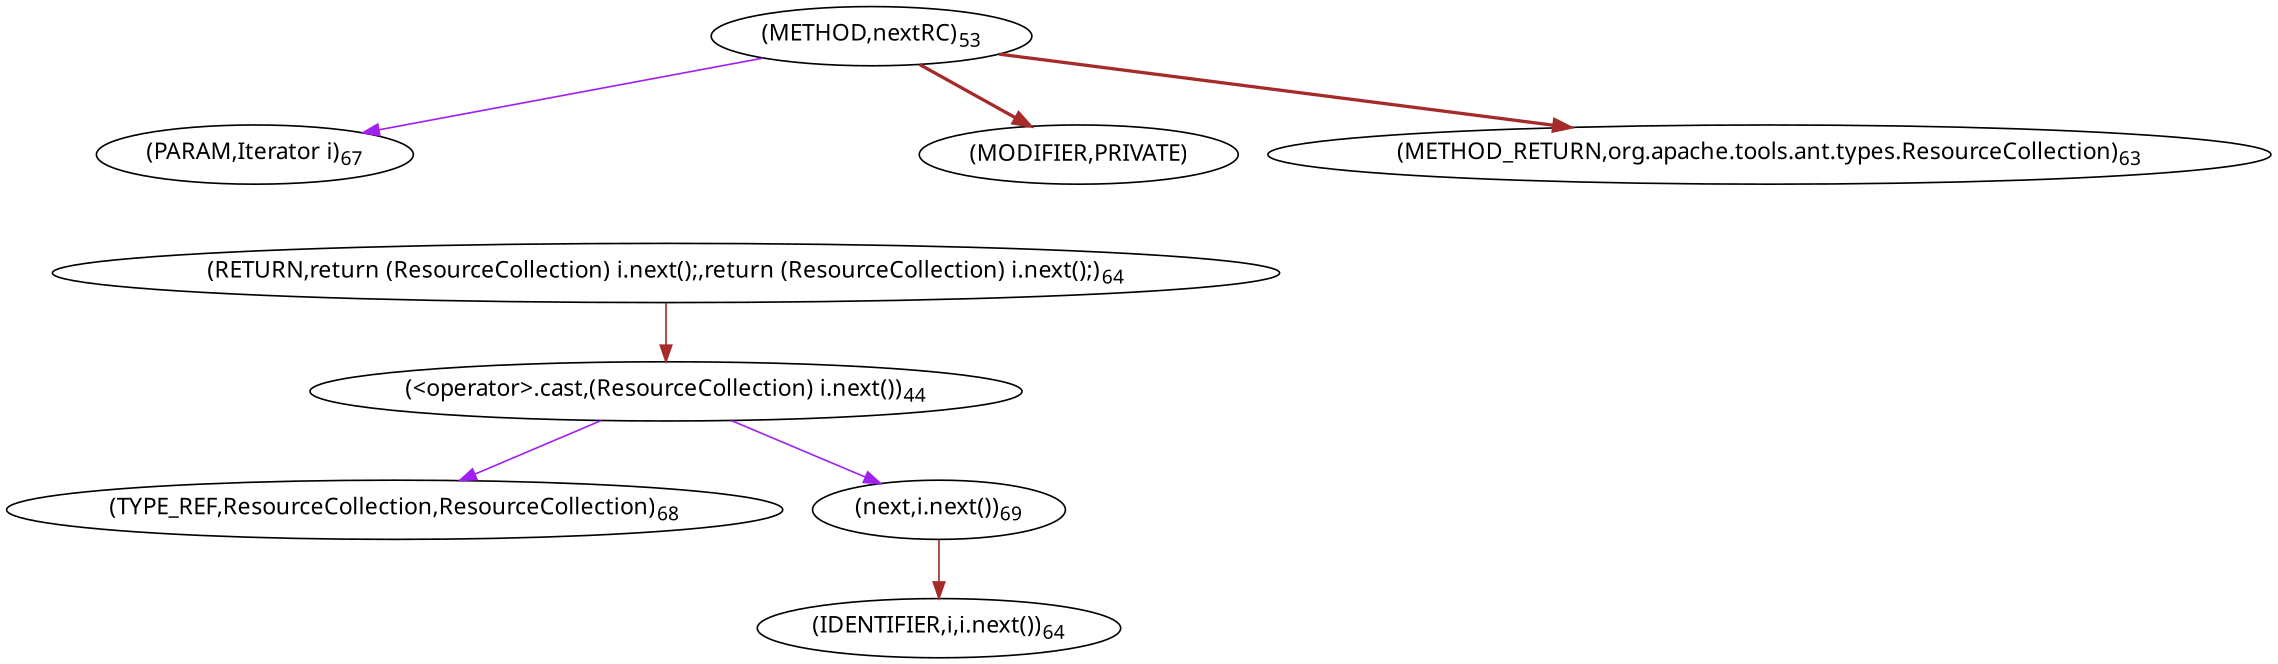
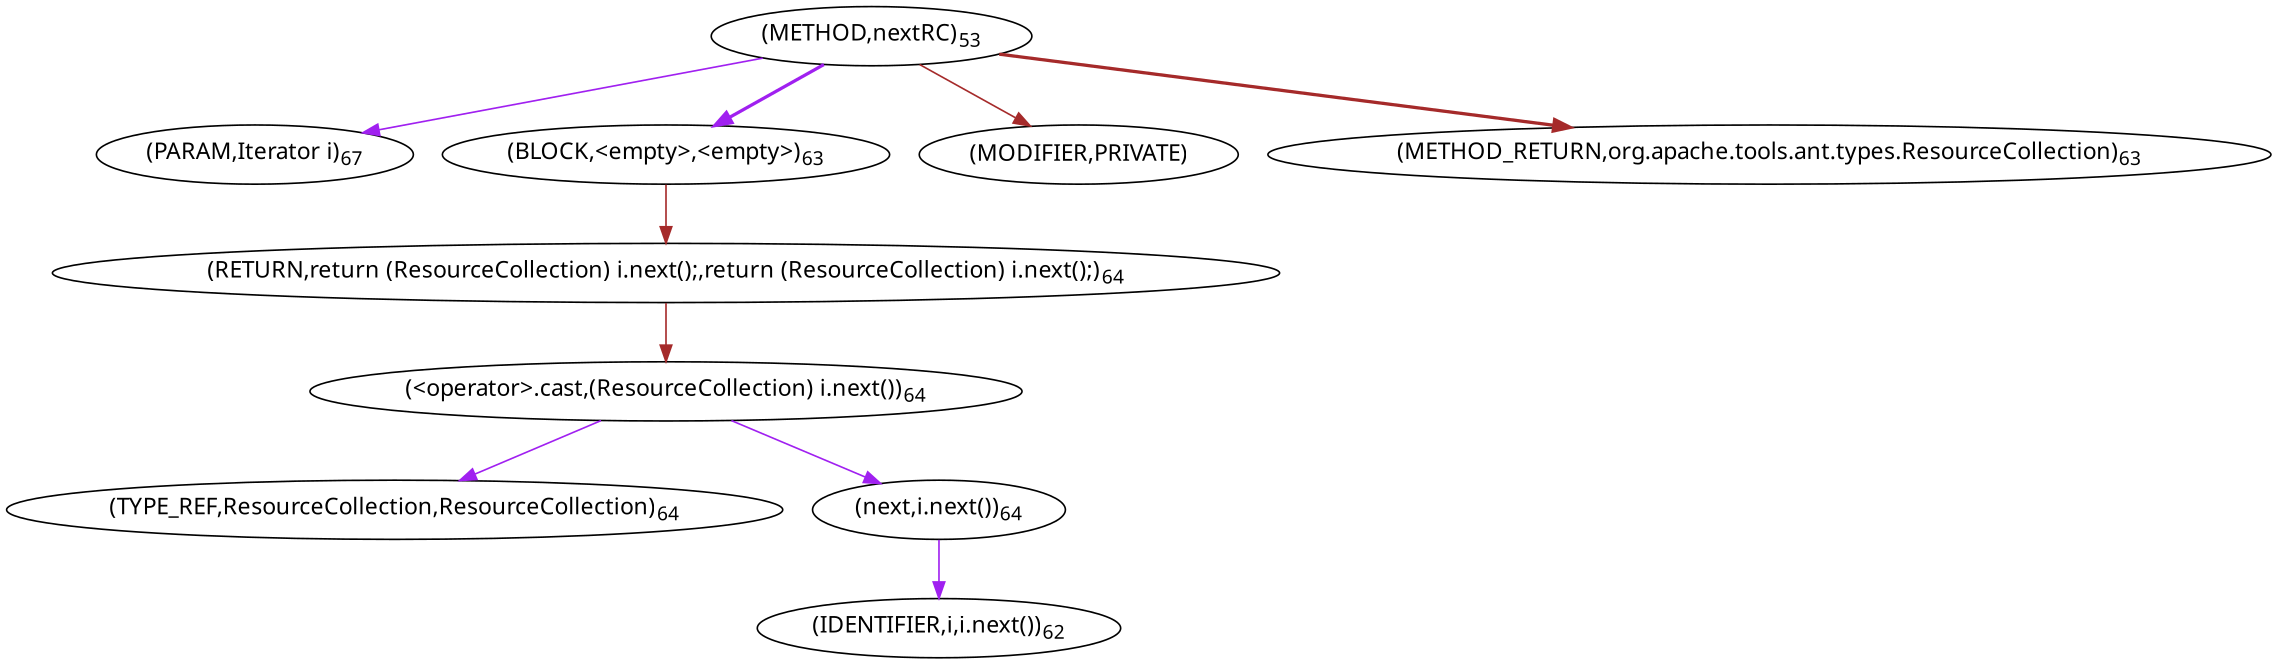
edge "(METHOD,nextRC)" -> "(MODIFIER,PRIVATE)": style bold -> solid
node "(BLOCK,<empty>,<empty>)": added
node "(<operator>.cast,(ResourceCollection) i.next())": text "44" -> "64"
node "(TYPE_REF,ResourceCollection,ResourceCollection)": text "68" -> "64"
node "(next,i.next())": text "69" -> "64"
edge "(next,i.next())" -> "(IDENTIFIER,i,i.next())": color brown -> purple
node "(IDENTIFIER,i,i.next())": text "64" -> "62"
